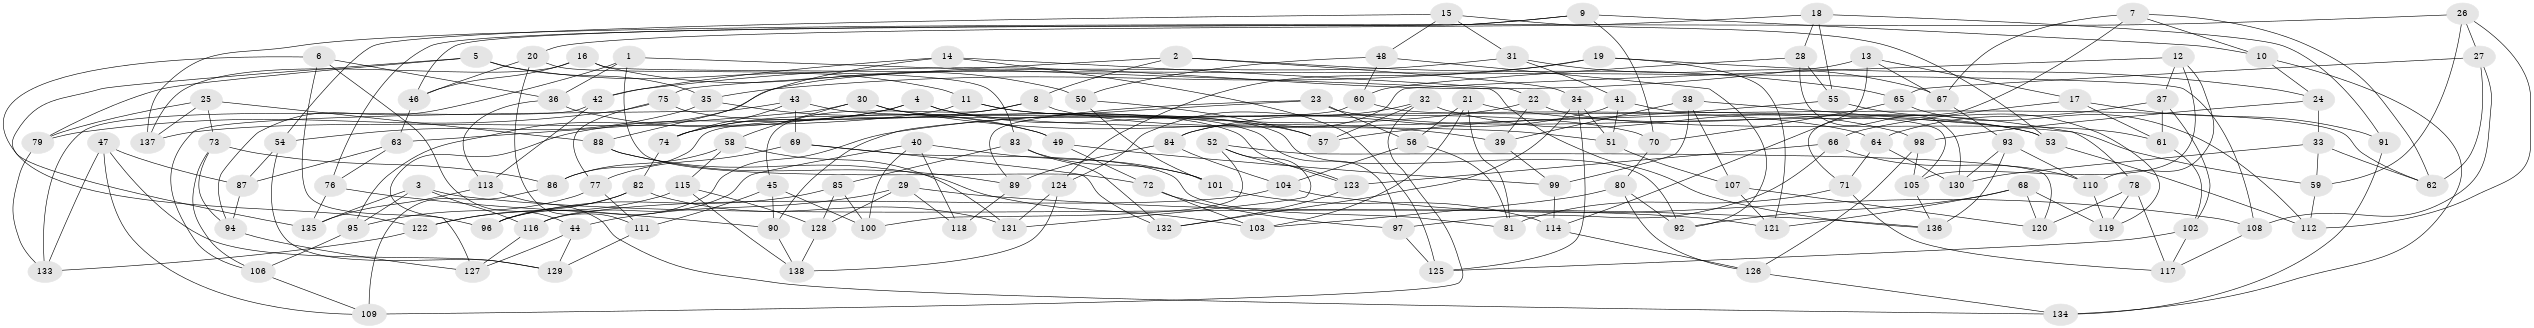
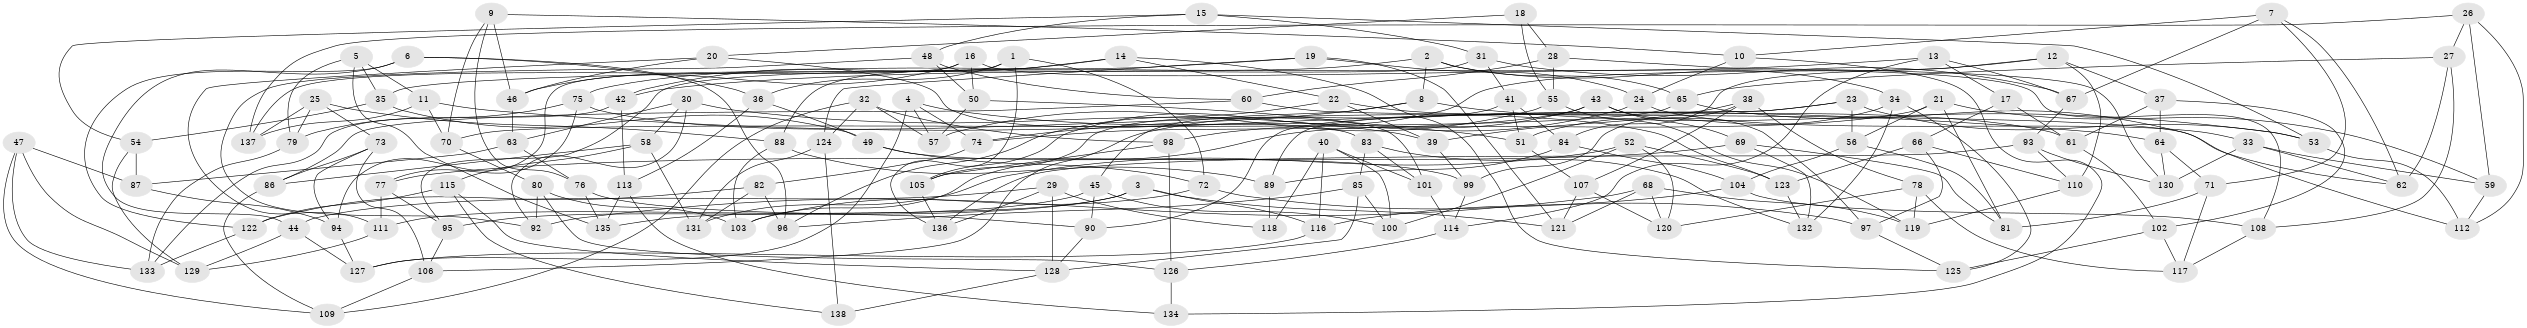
node "91": removed
edge "90" -- "138": now "90" -- "128"
